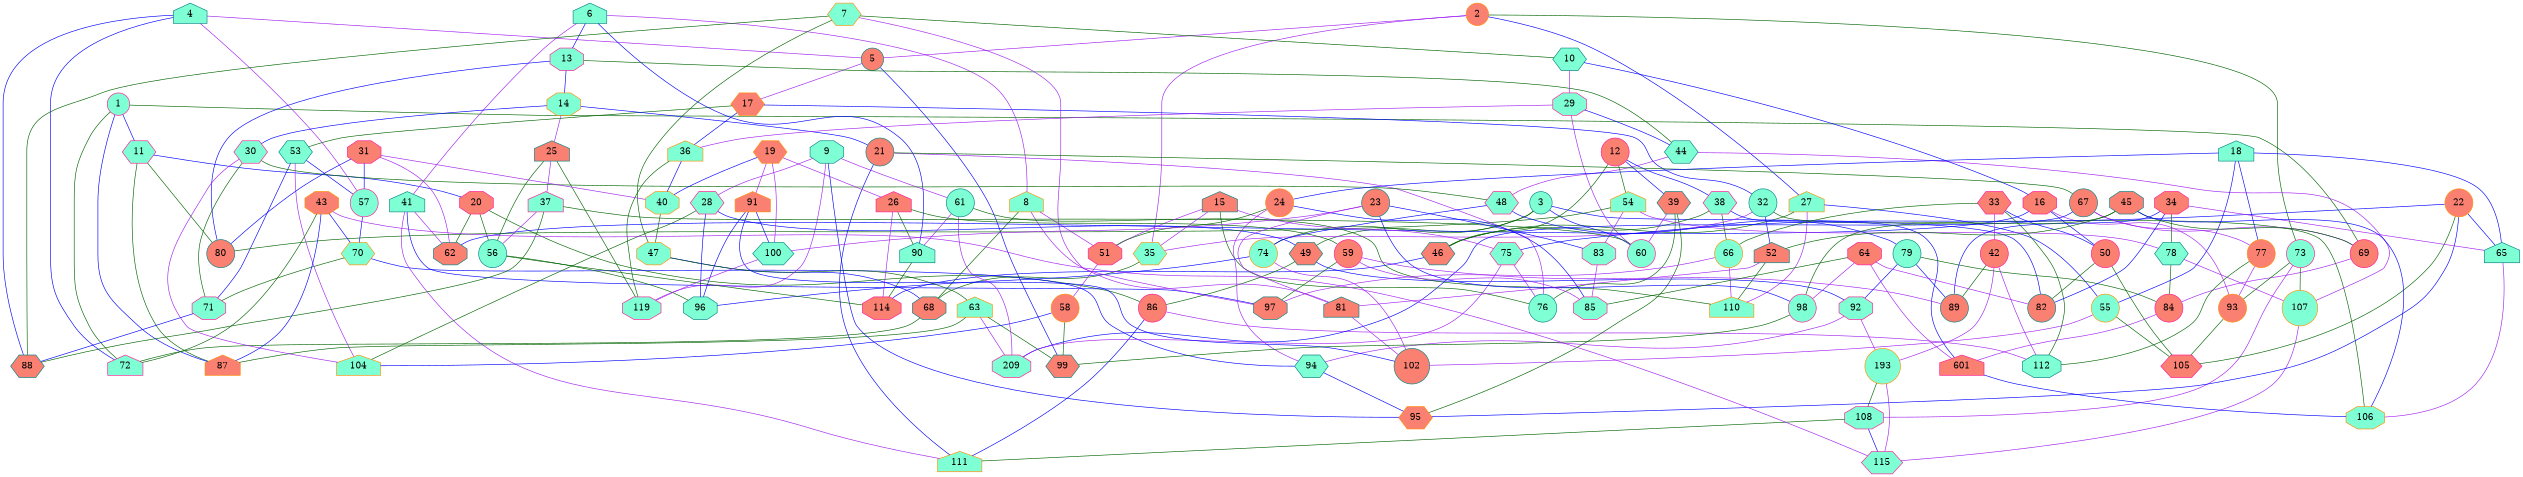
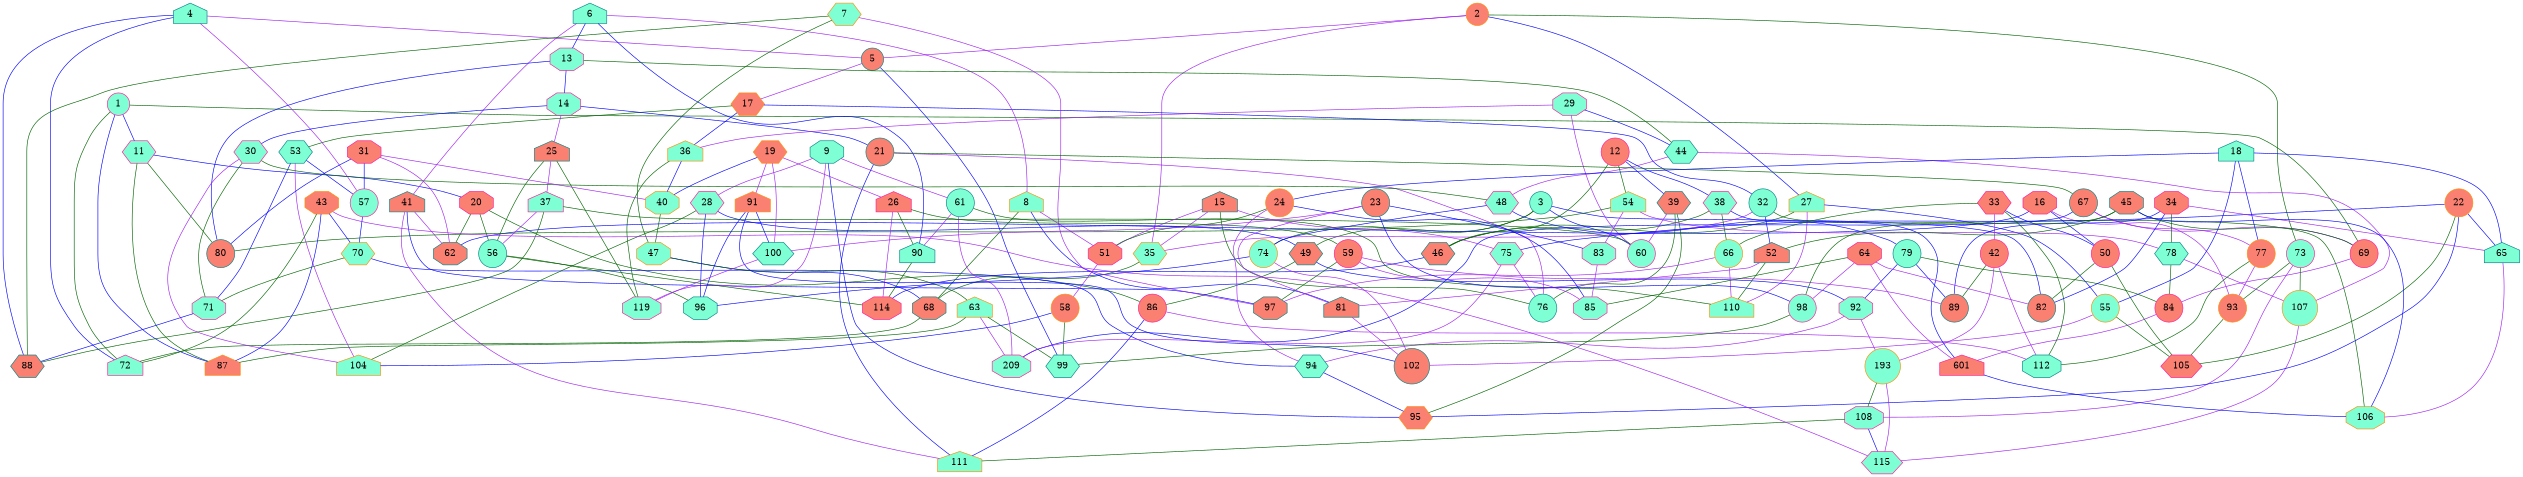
node "10": removed
node "14": color darkorange -> deeppink
node "41": fillcolor aquamarine -> salmon
edge "8" -- "81": color purple -> blue
node "99": fillcolor salmon -> aquamarine
